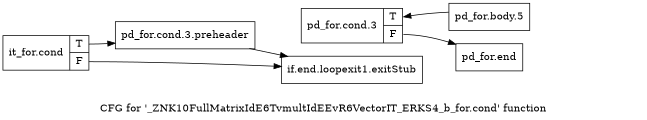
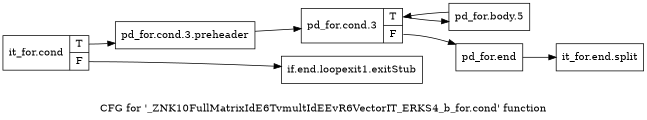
edge "pd_for.cond.3" -> "pd_for.body.5": added
edge "pd_for.cond.3.preheader" -> "if.end.loopexit1.exitStub": now "pd_for.cond.3.preheader" -> "pd_for.cond.3"
node "it_for.end.split": added
